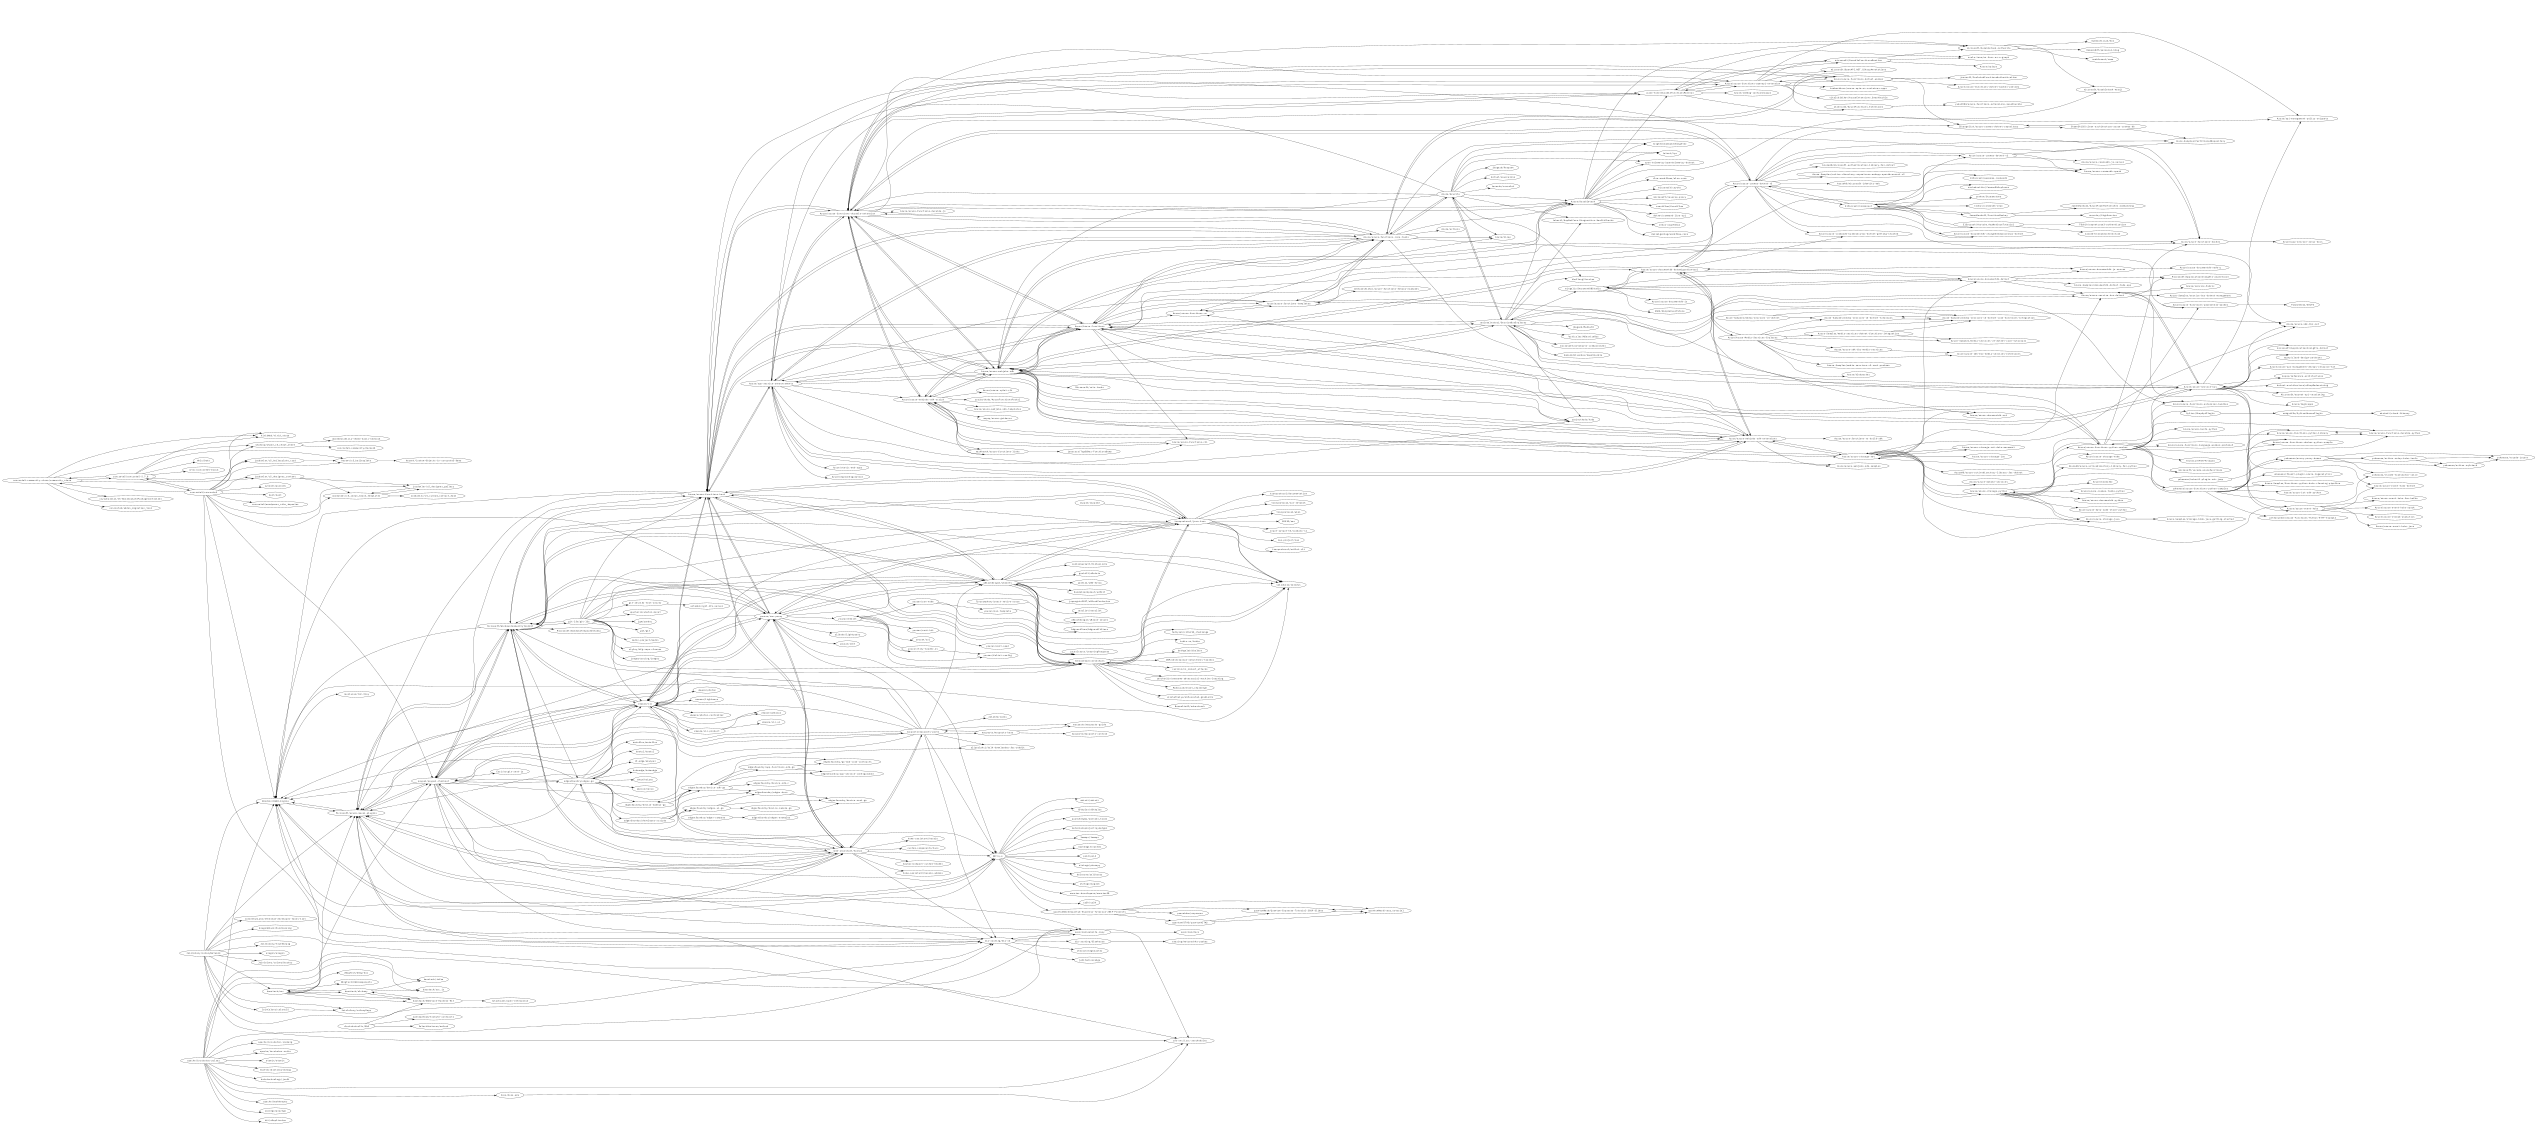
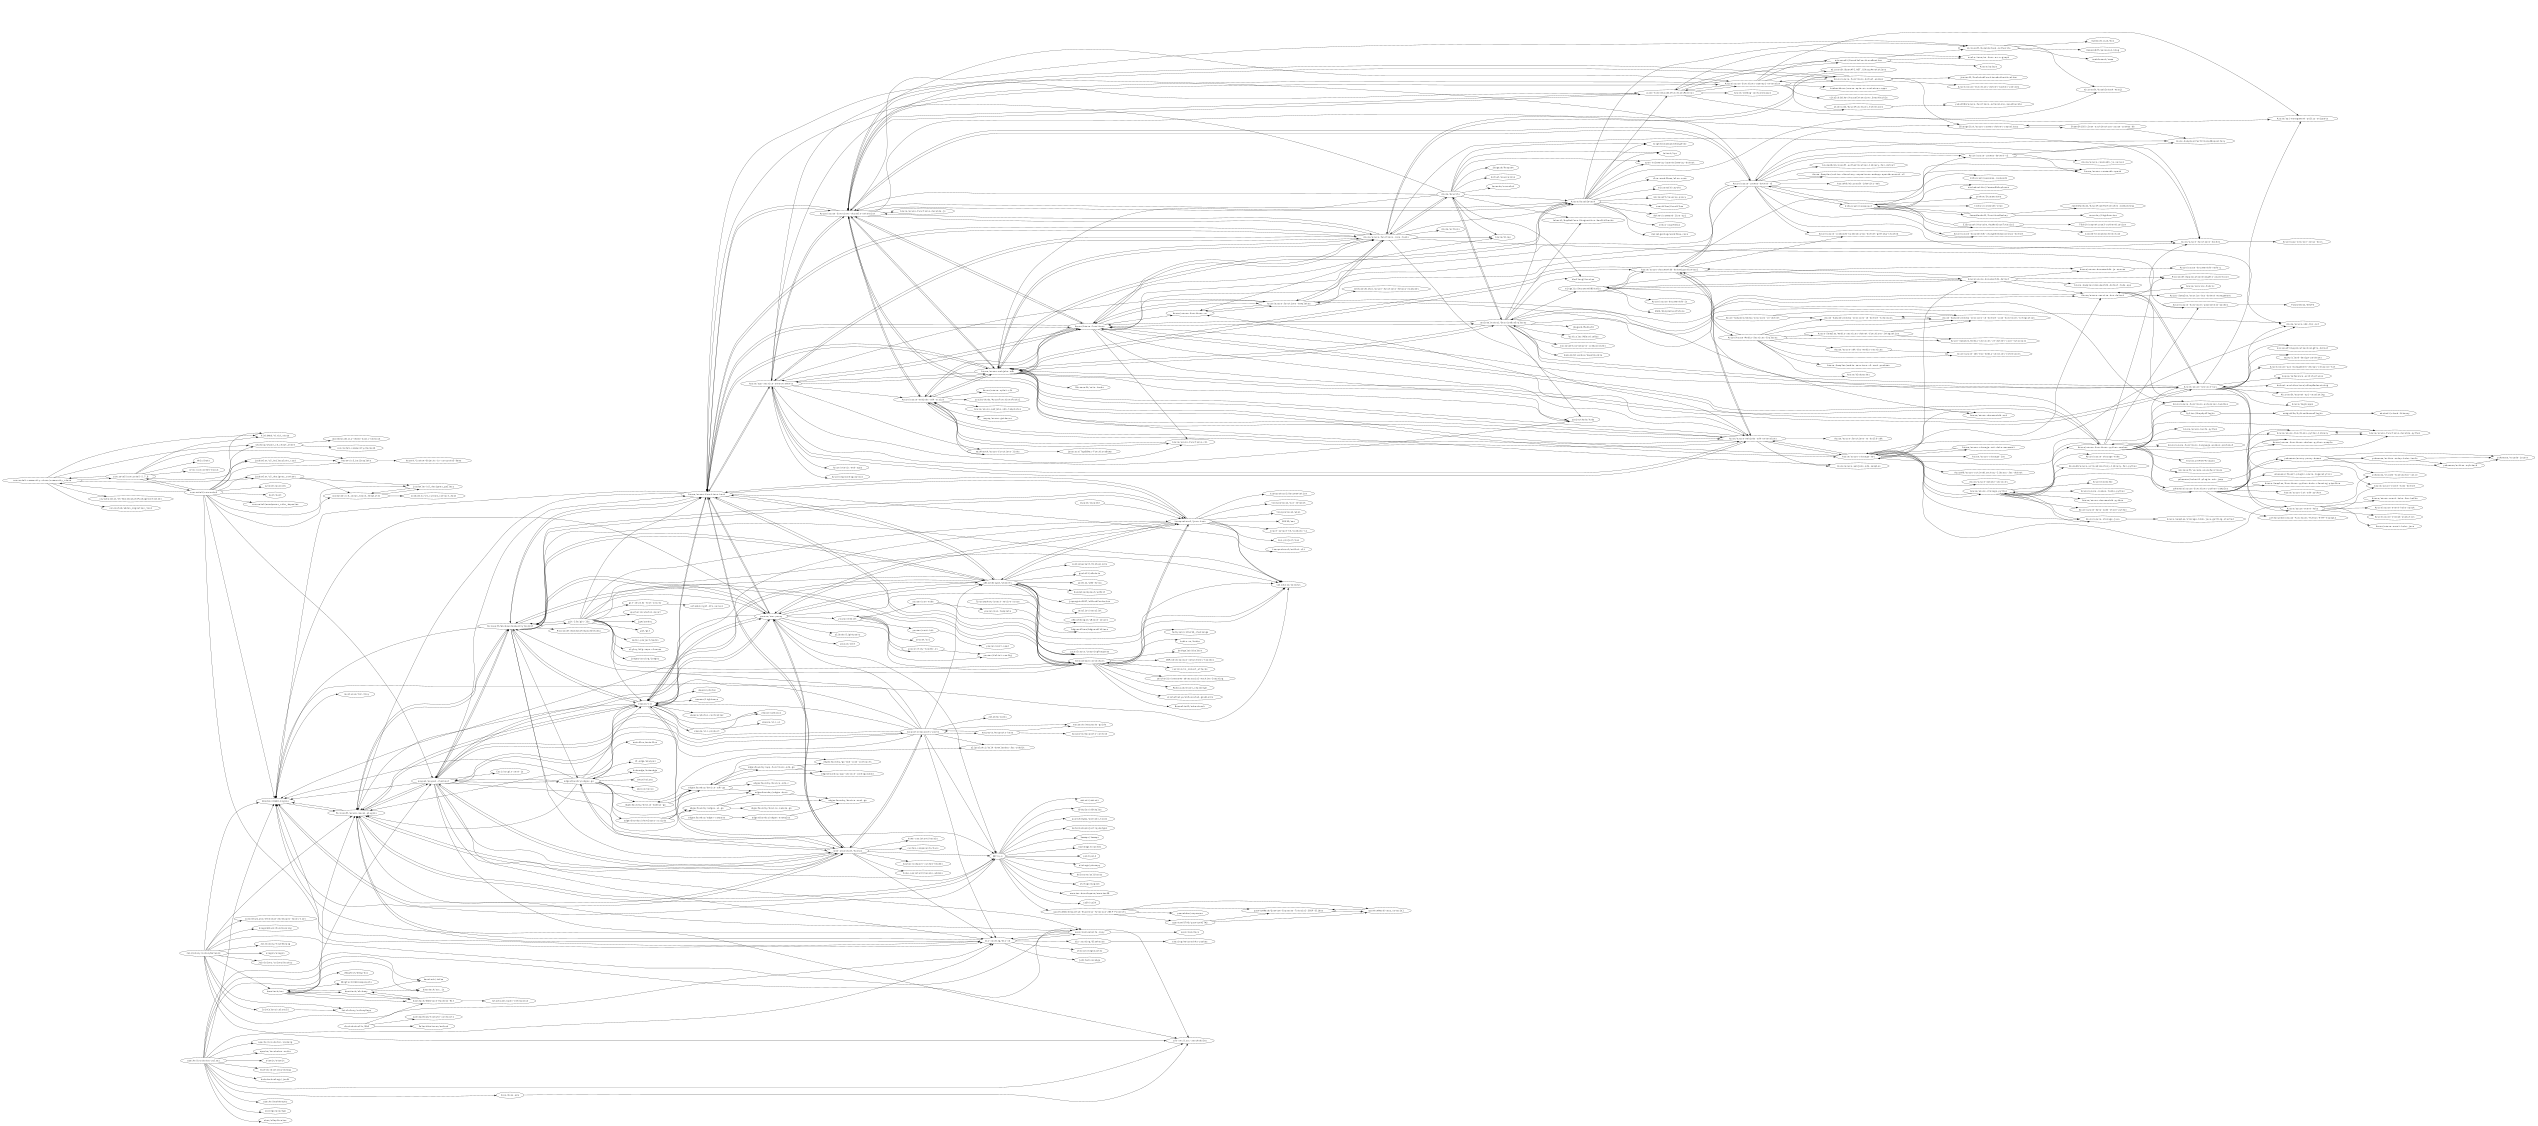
node "baetyl/baetyl": removed
edge "home-assistant/hassos" -> "Microsoft/WindowsCommunityToolkit": removed
node "kit/uReplicator": label "kit/uReplicator" -> "uber/uReplicator"
